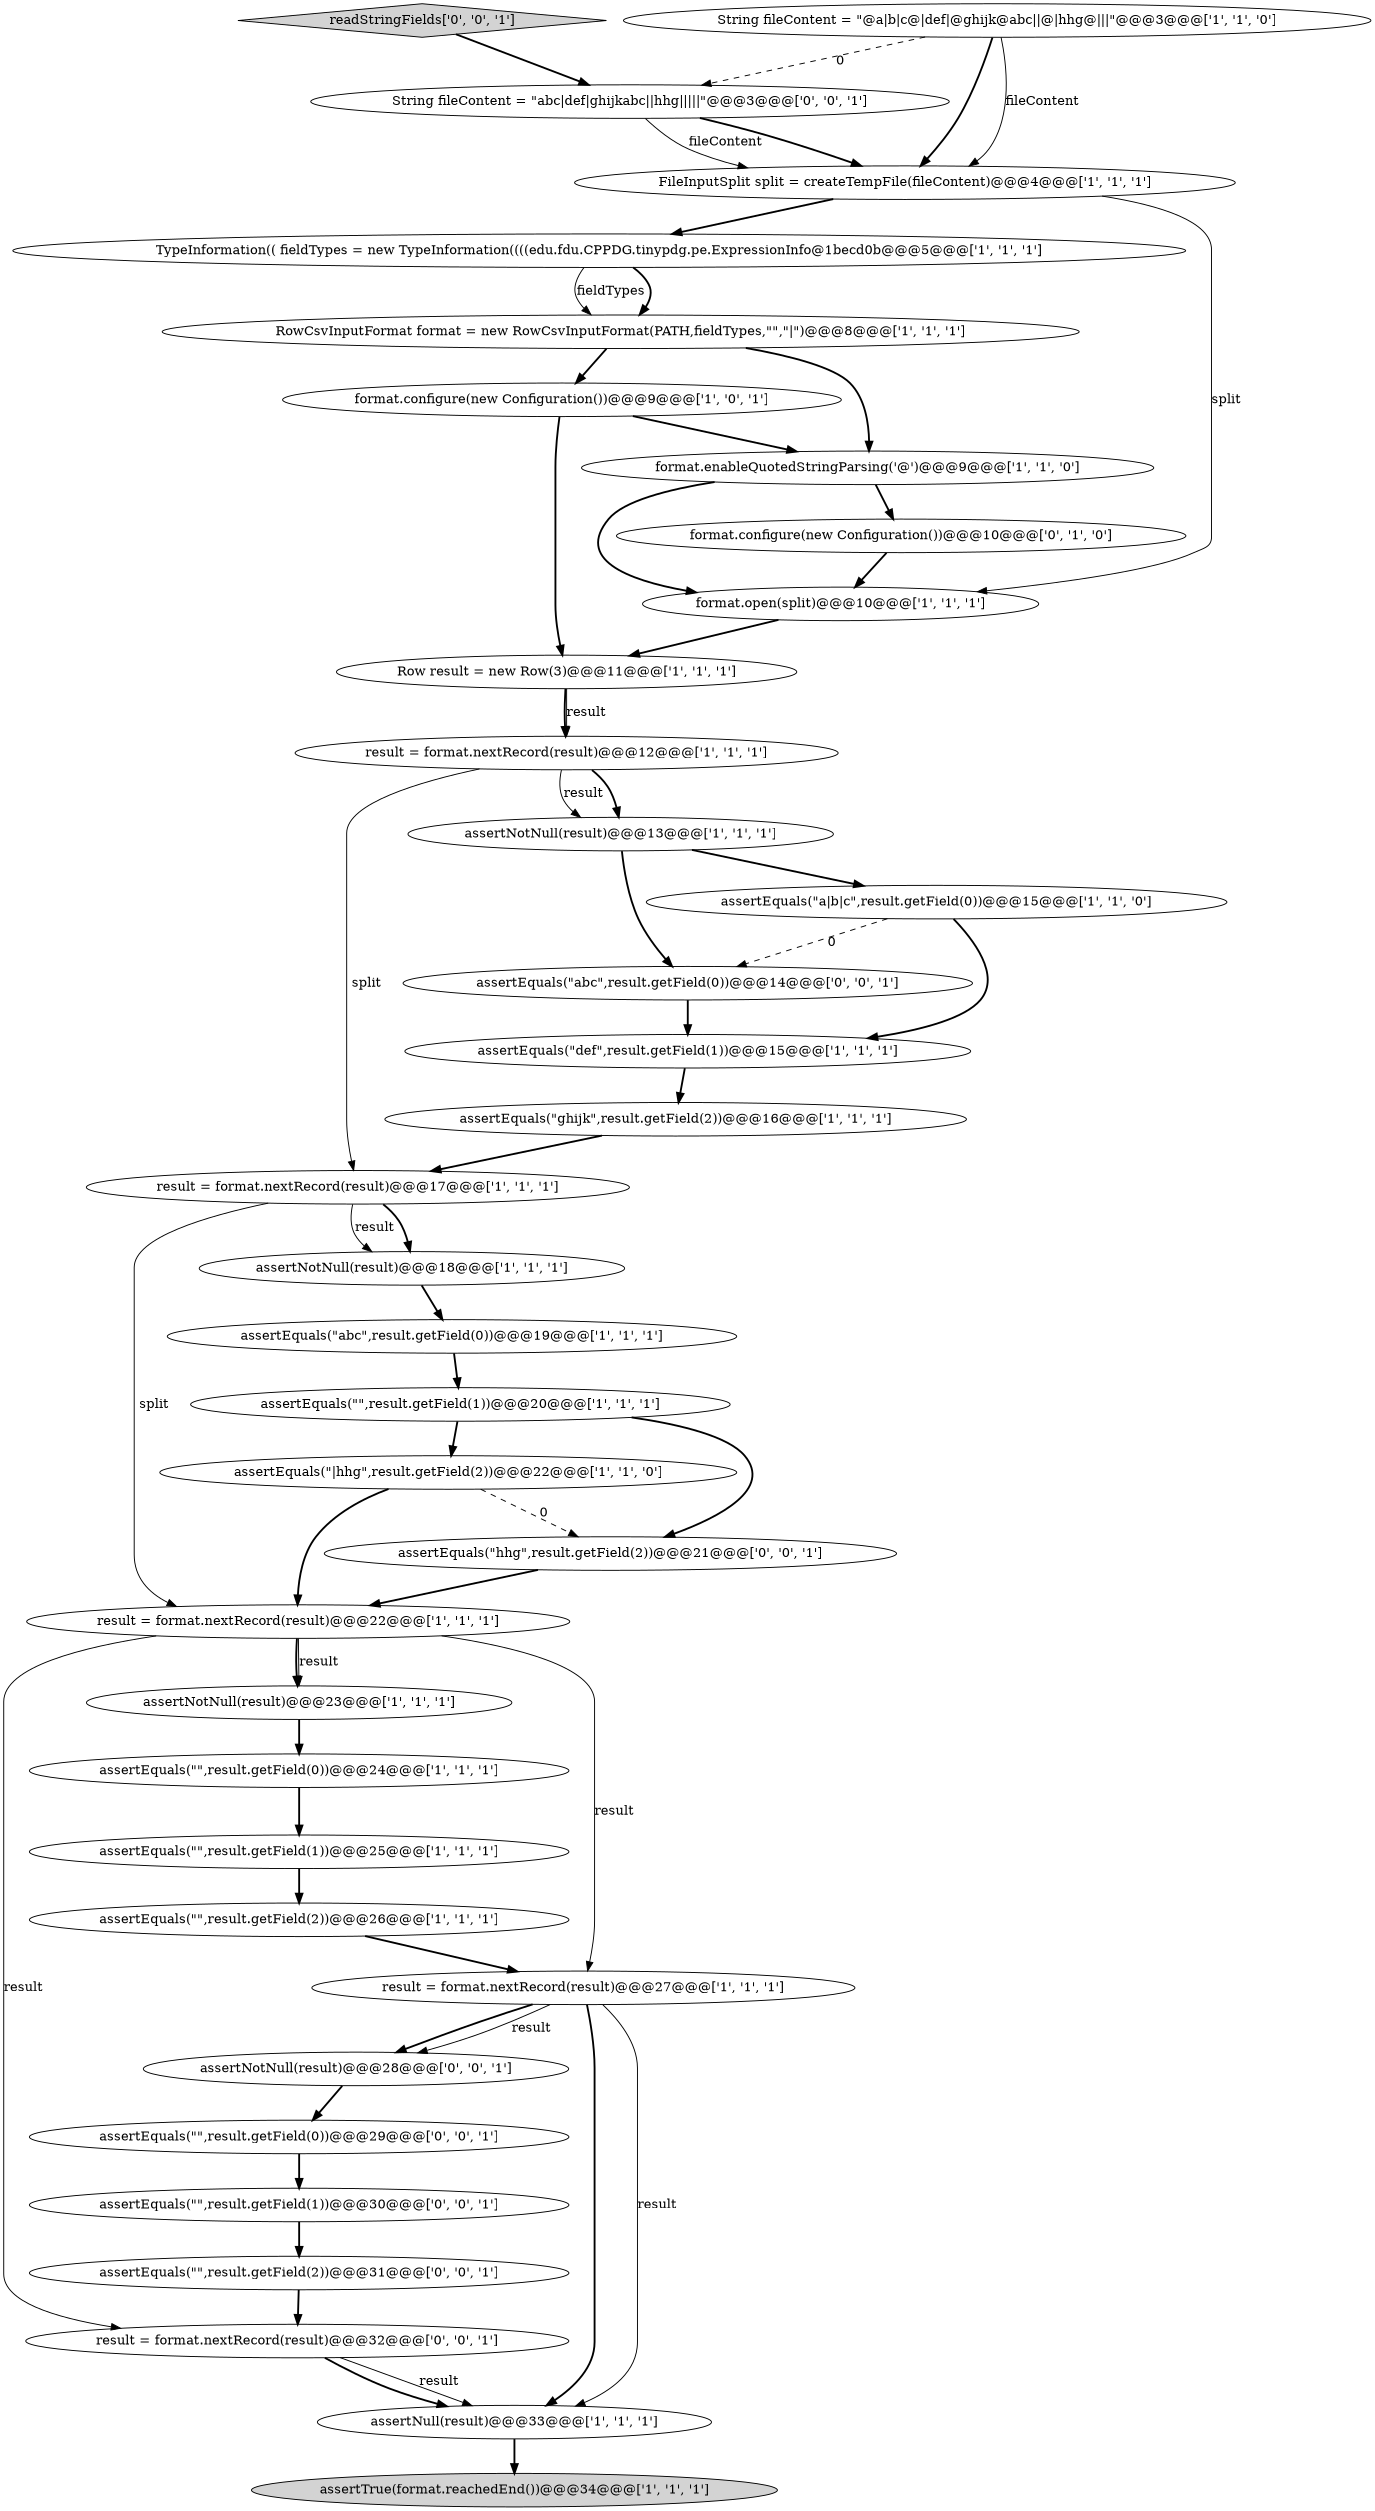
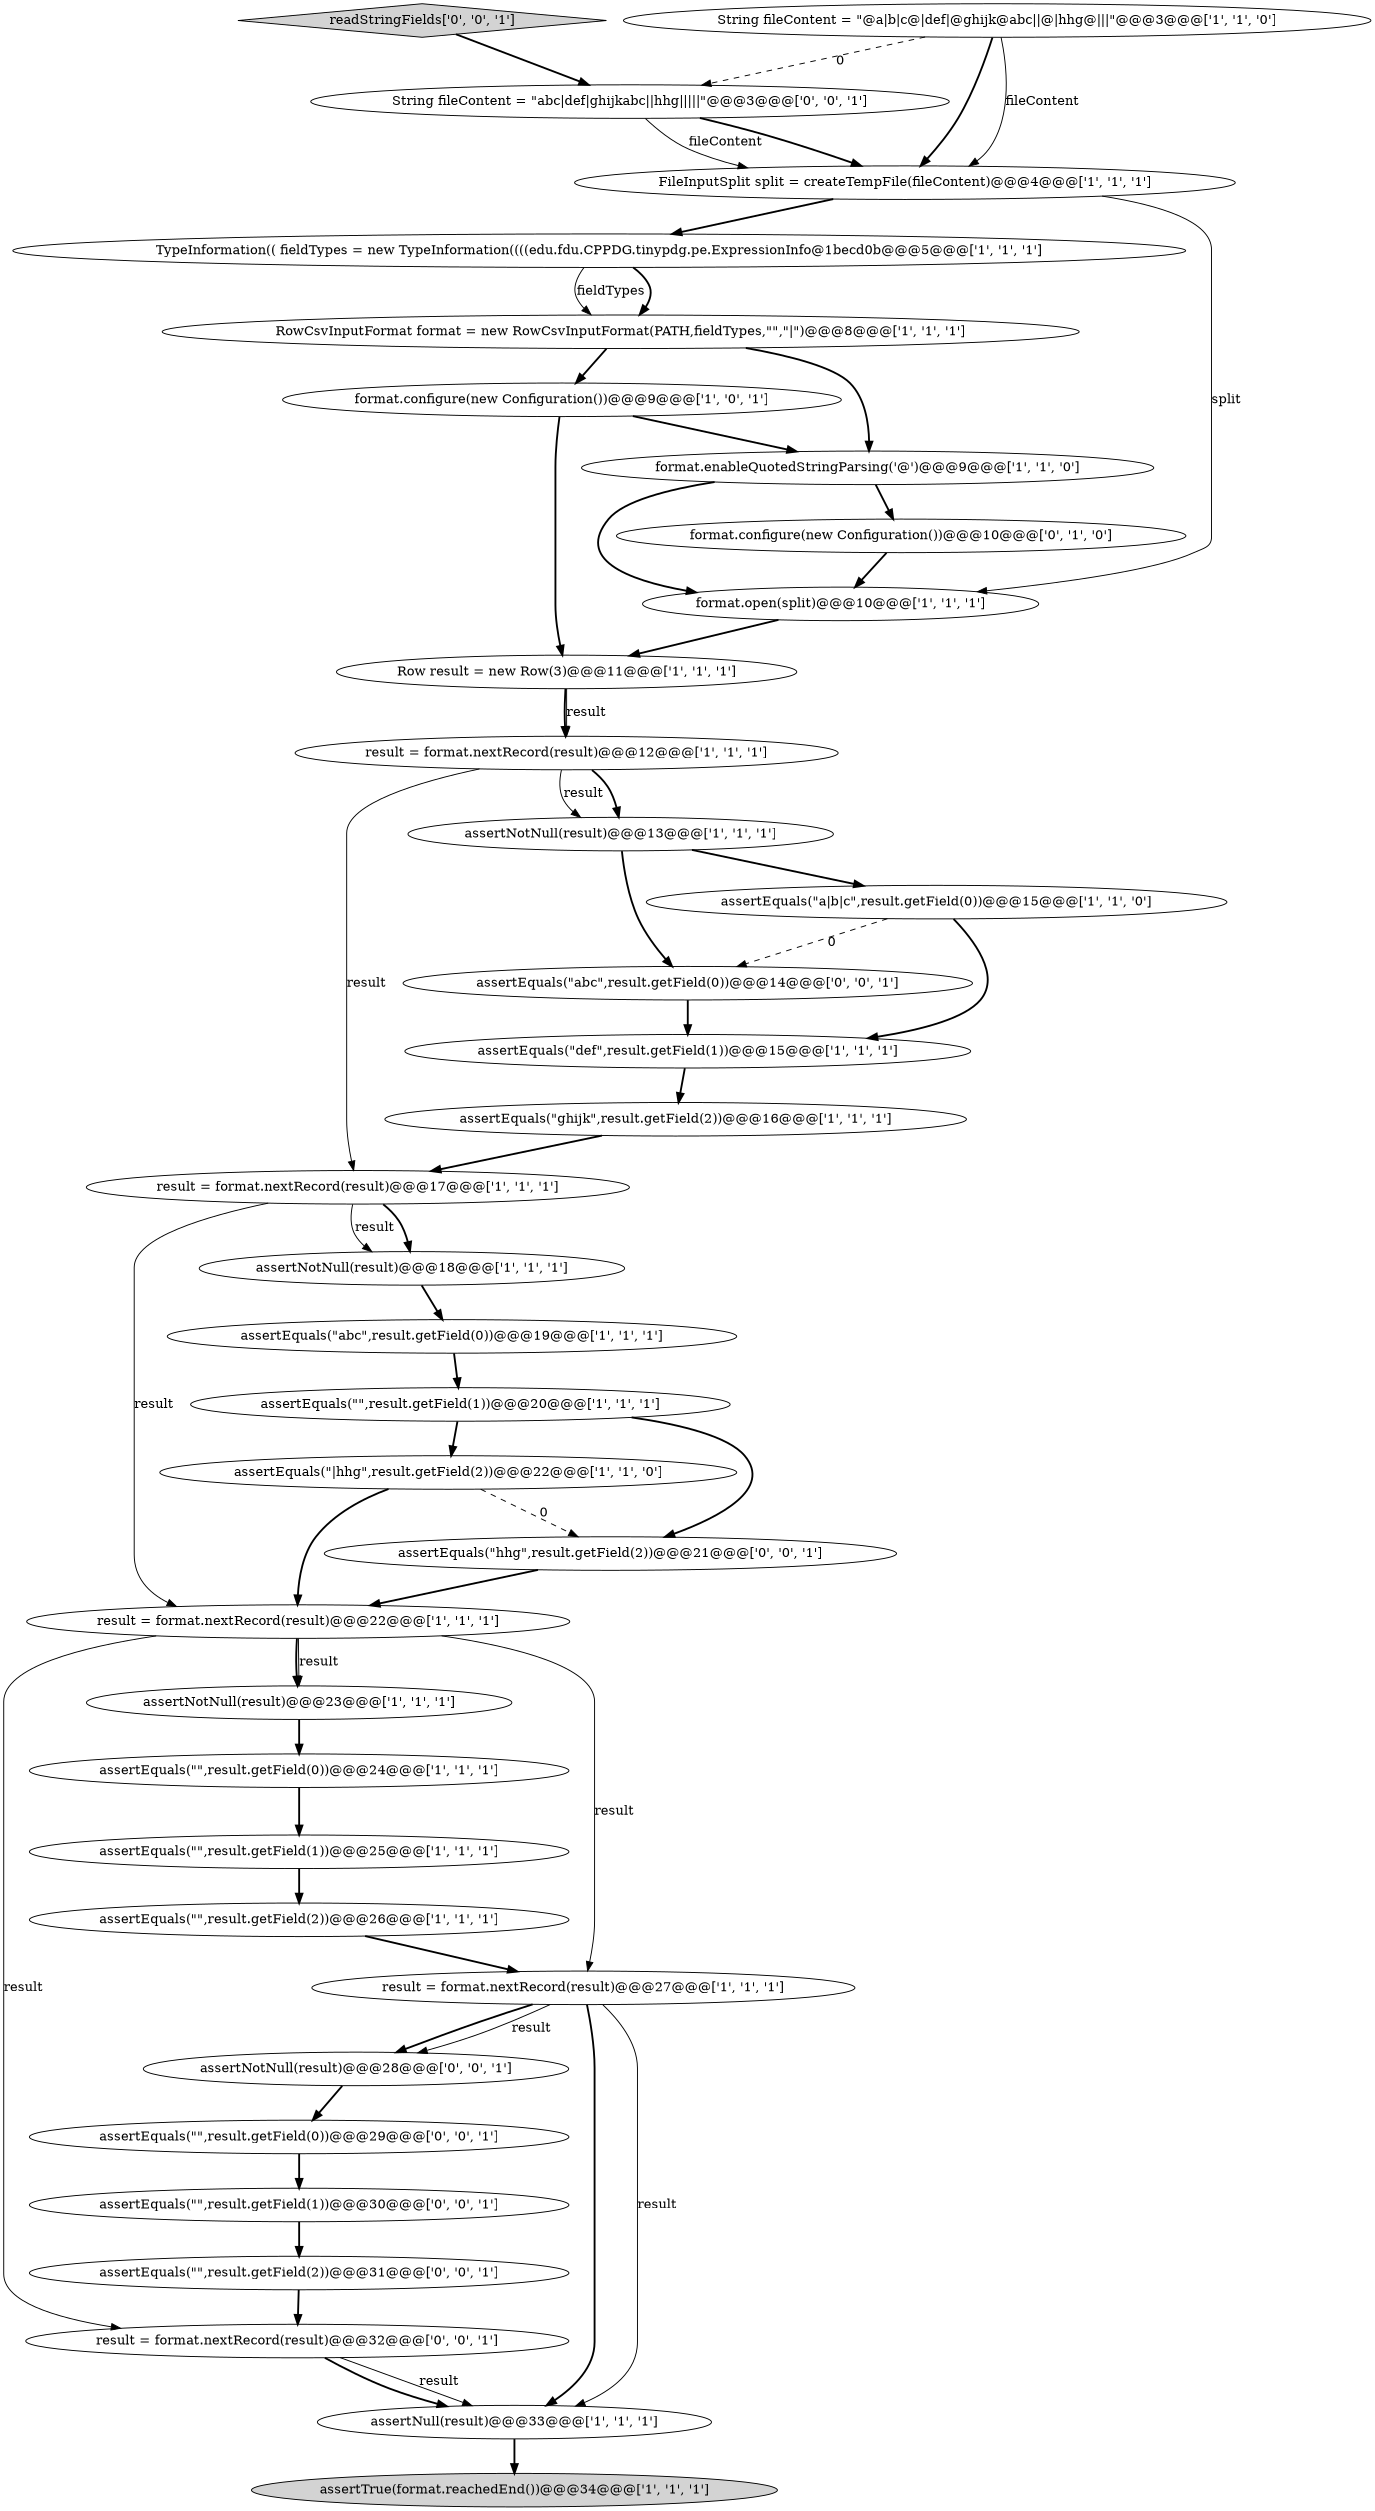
edge "result = format.nextRecord(result)@@@12@@@['1', '1', '1']" -> "result = format.nextRecord(result)@@@17@@@['1', '1', '1']": label "split" -> "result"
edge "result = format.nextRecord(result)@@@17@@@['1', '1', '1']" -> "result = format.nextRecord(result)@@@22@@@['1', '1', '1']": label "split" -> "result"
